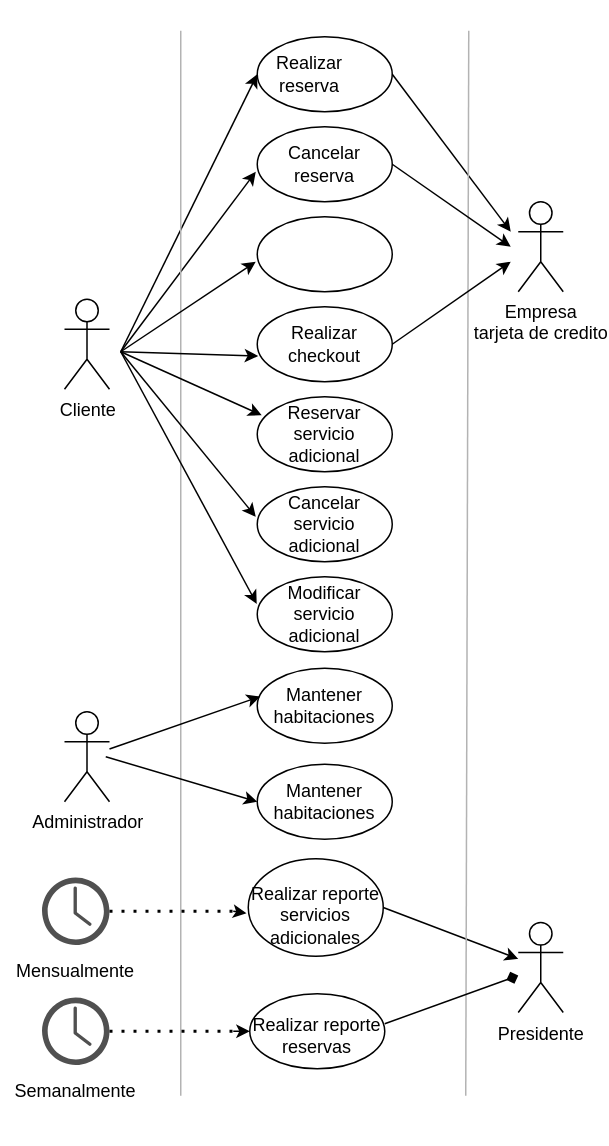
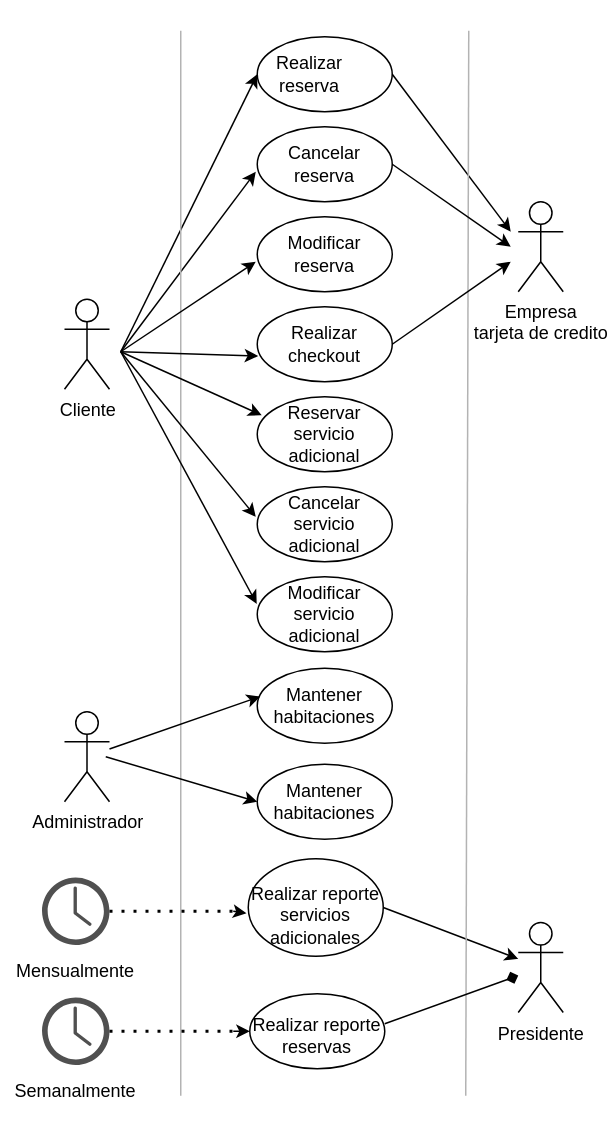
node "Modificar reserva": added
